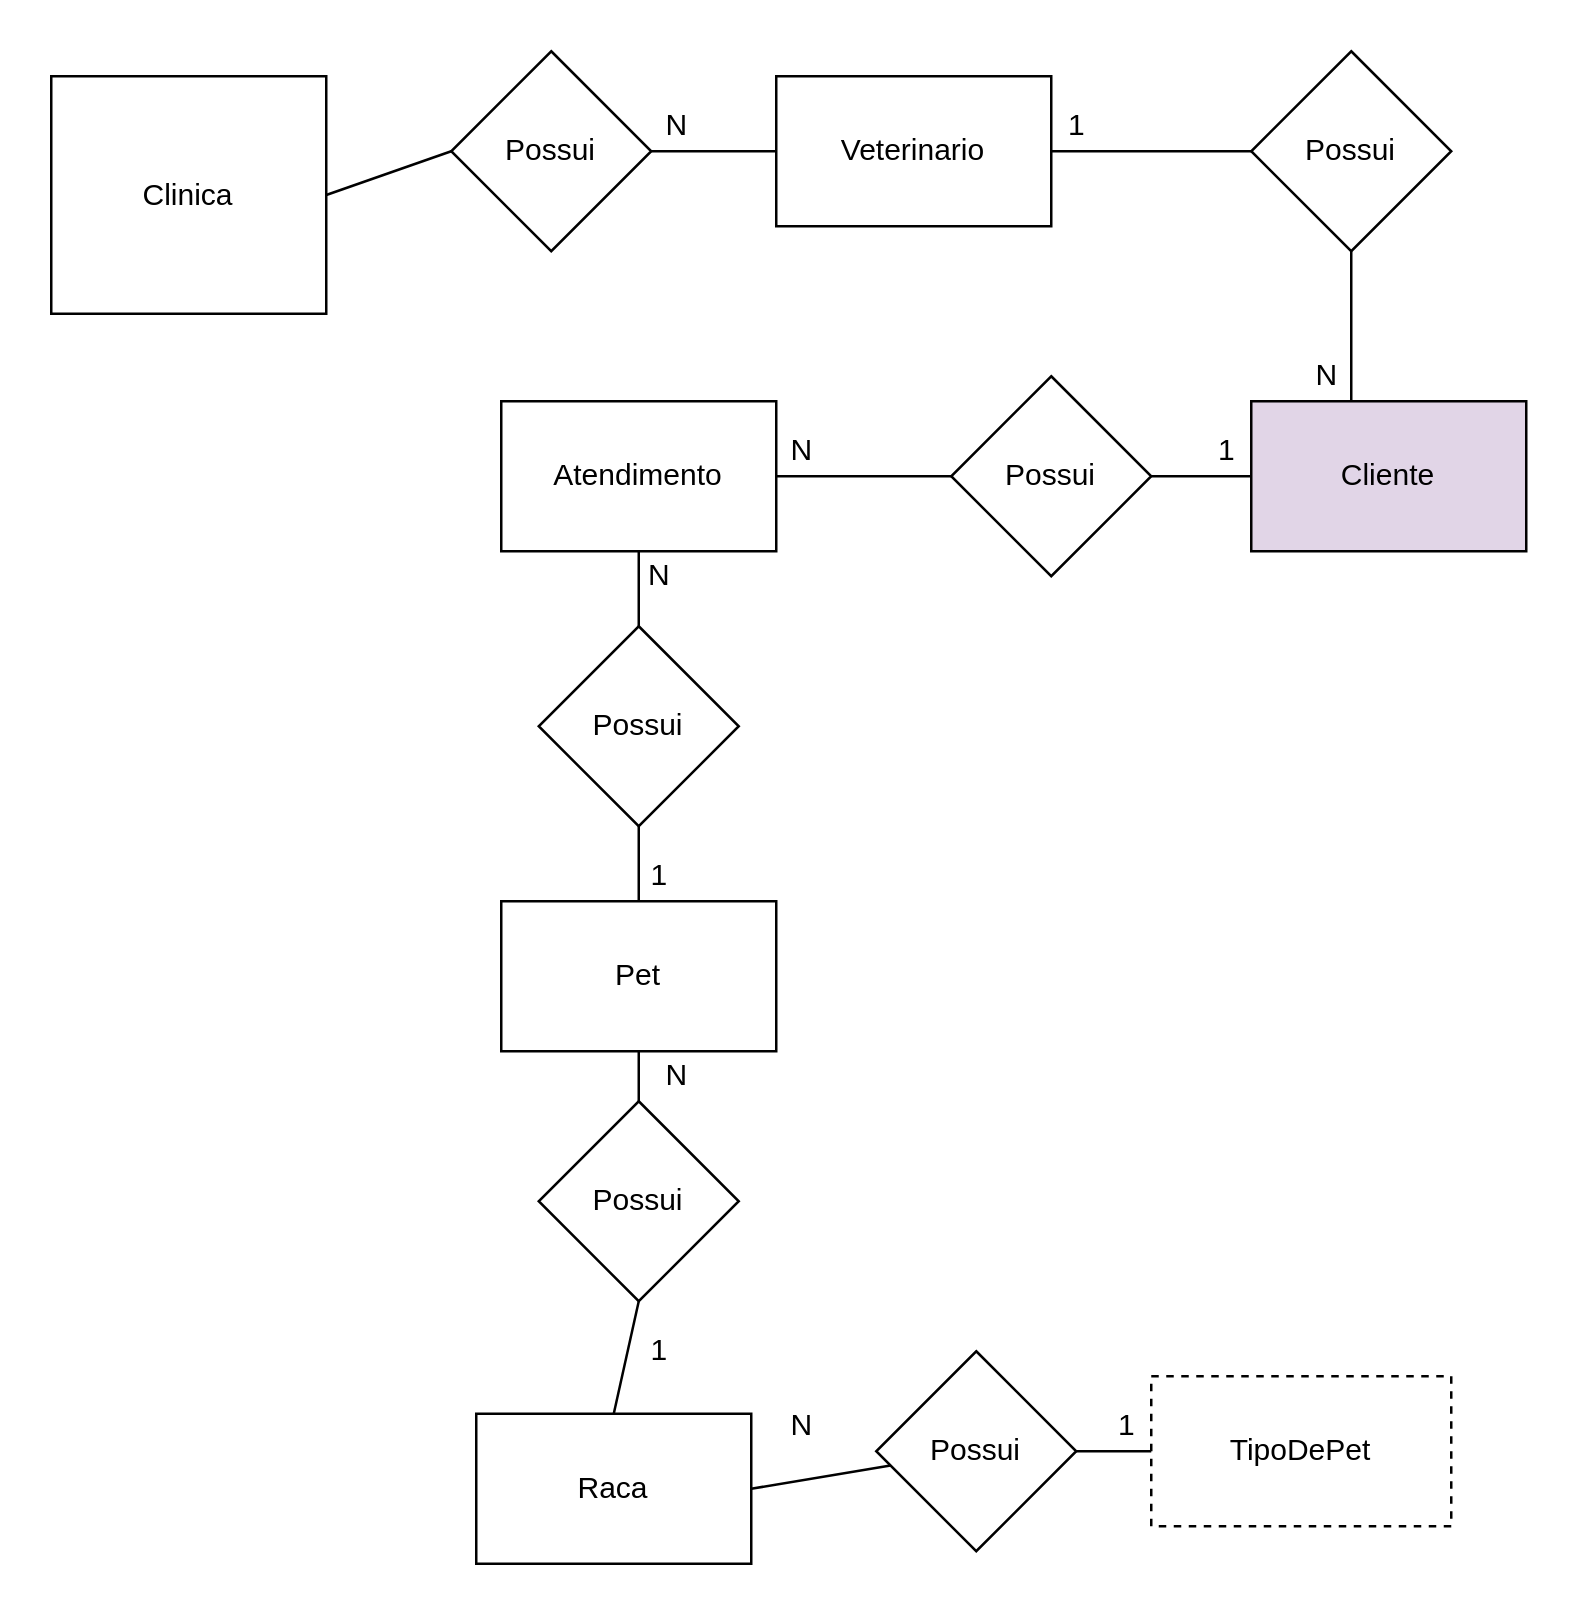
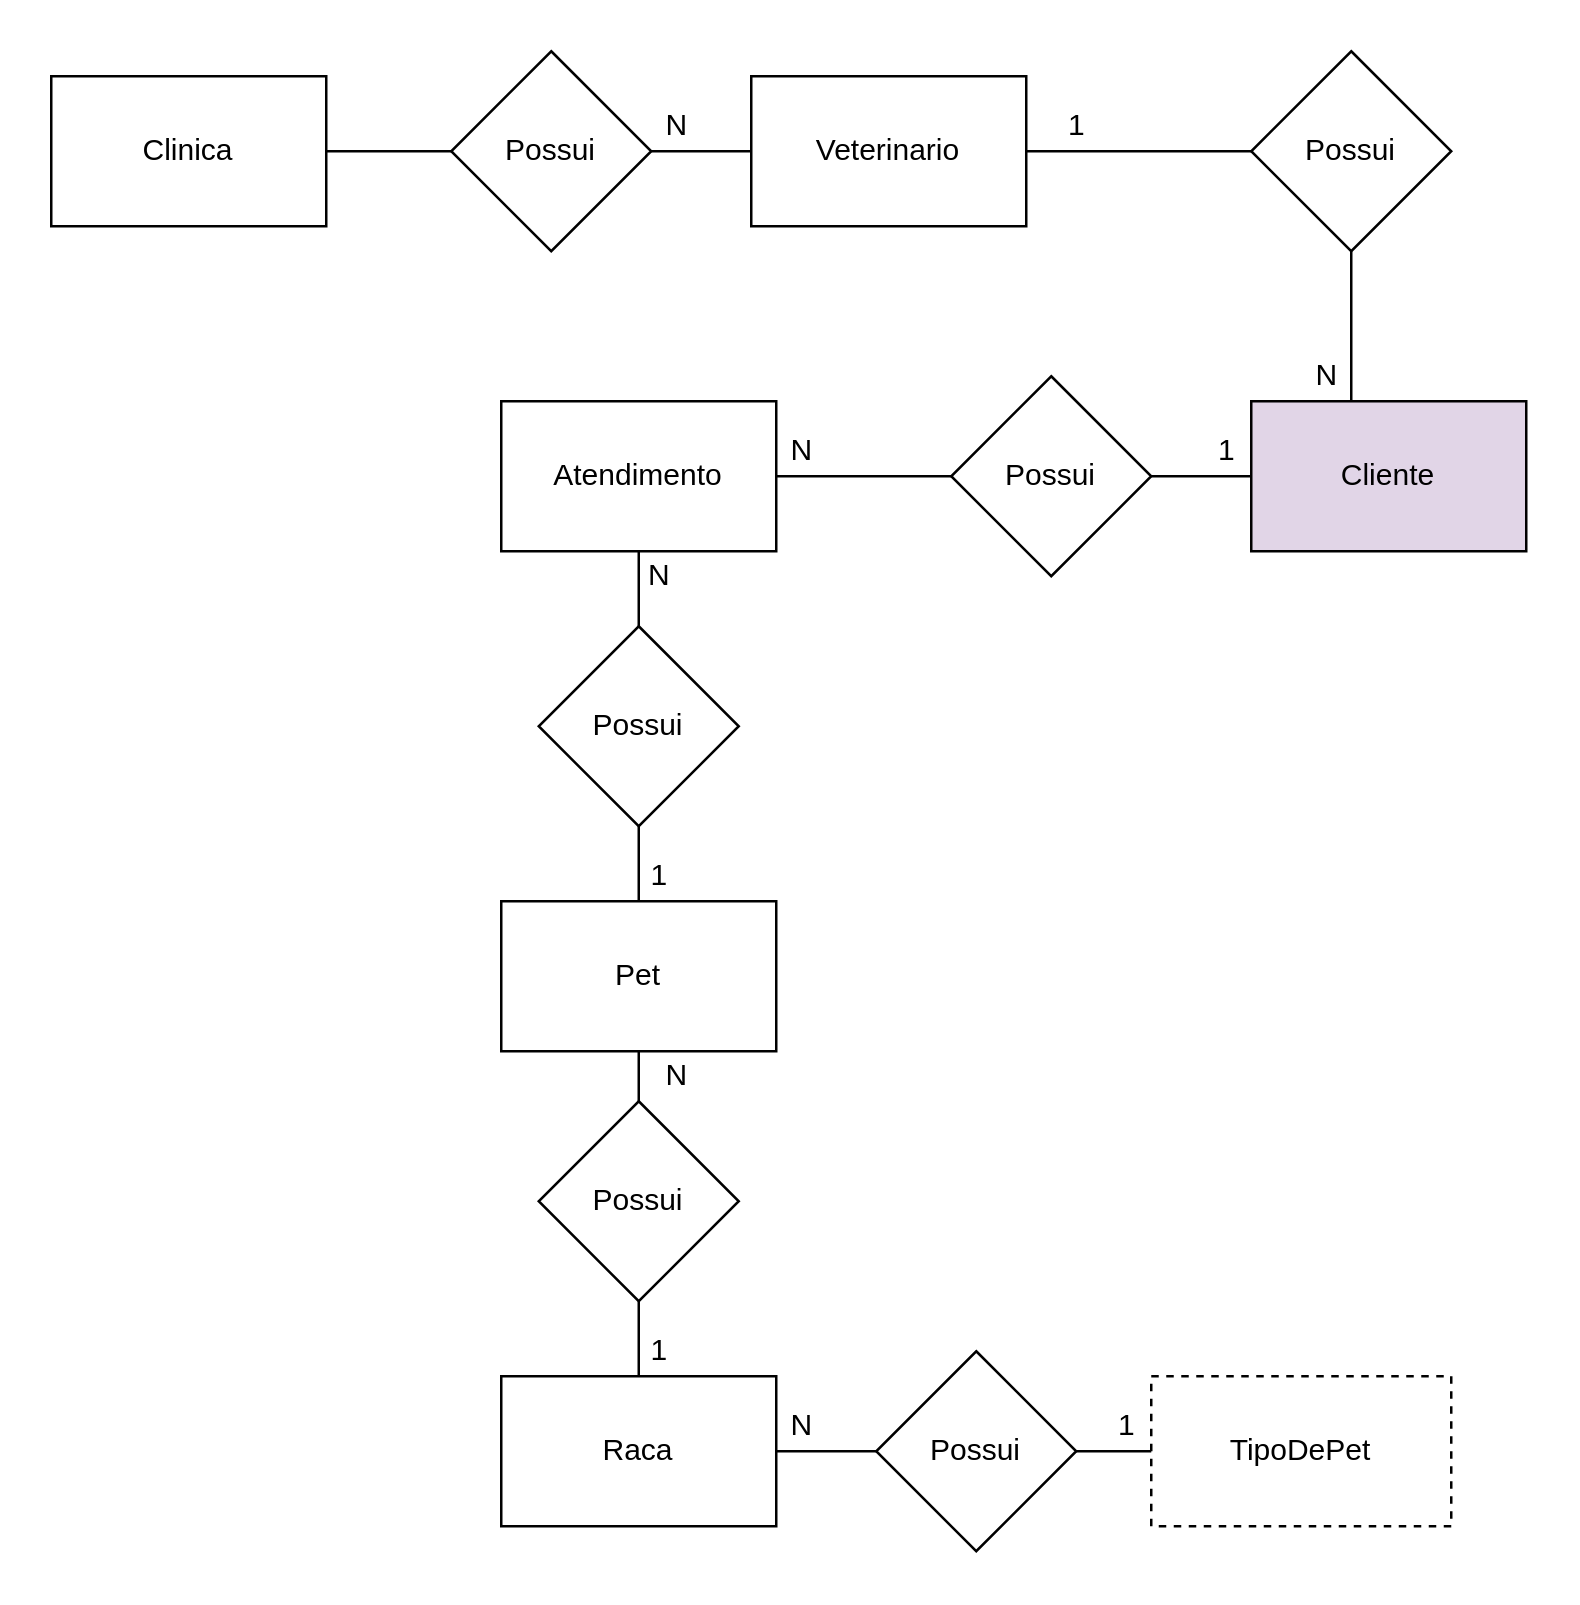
node "Veterinario": moved (914, 151) -> (889, 151)
node "Clinica": size 275x238 -> 275x150
node "Raca": moved (614, 1489) -> (639, 1451)
